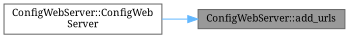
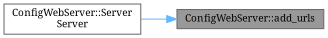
node "ConfigWebServer::ConfigWeb Server": label "ConfigWebServer::ConfigWeb Server" -> "ConfigWebServer::Server Server"
